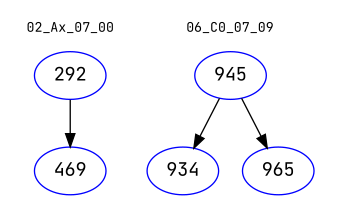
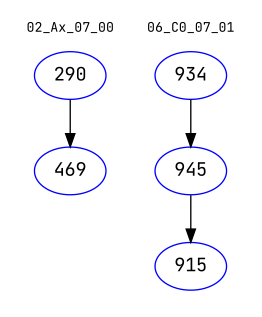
cluster "06_C0_07_09": label "06_C0_07_09" -> "06_C0_07_01"
node "292": label "292" -> "290"
edge "945" -> "934": reversed
node "965": label "965" -> "915"
